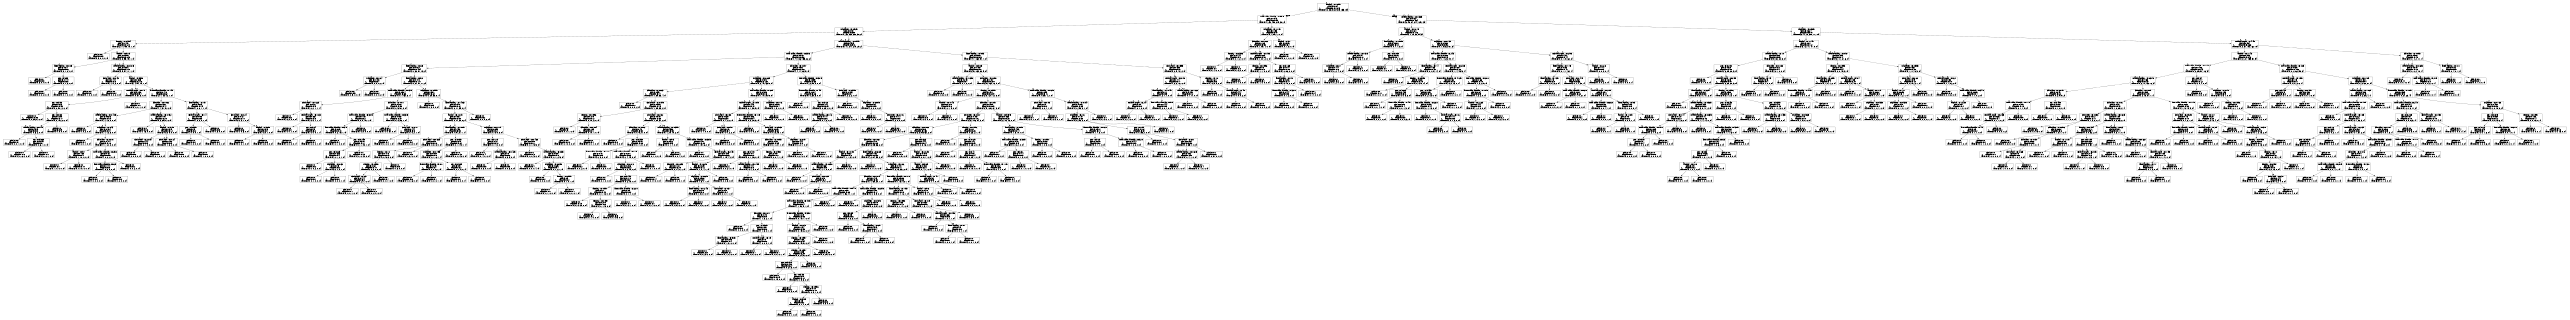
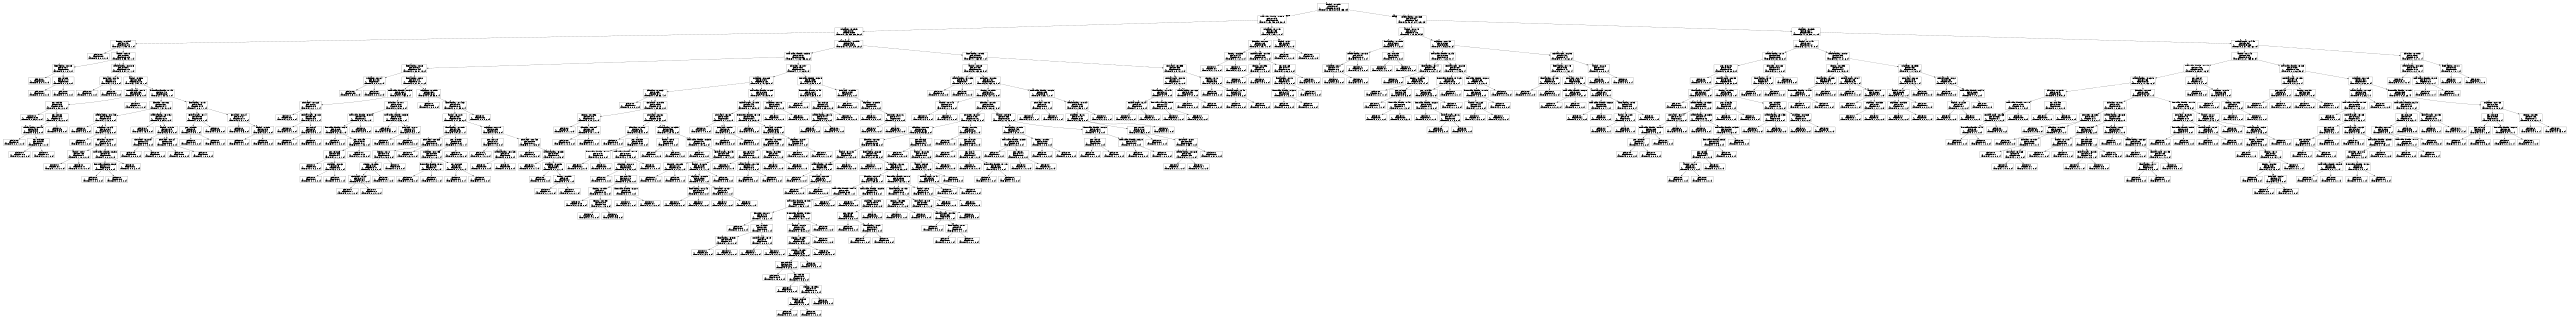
node "sugar = 0.0 samples = 8 value = [0, 0, 0, 0, 8, 0]": label "sugar = 0.0 samples = 8 value = [0, 0, 0, 0, 8, 0]" -> "gini = 0.0 samples = 8 value = [0, 0, 0, 0, 8, 0]"
